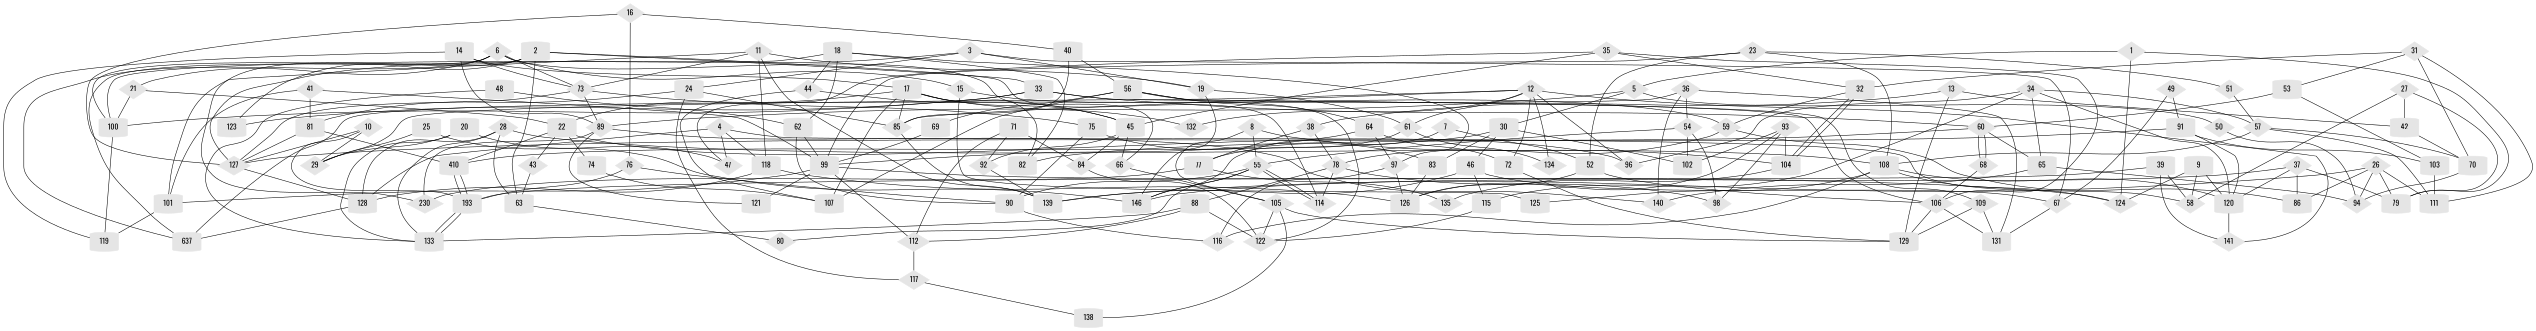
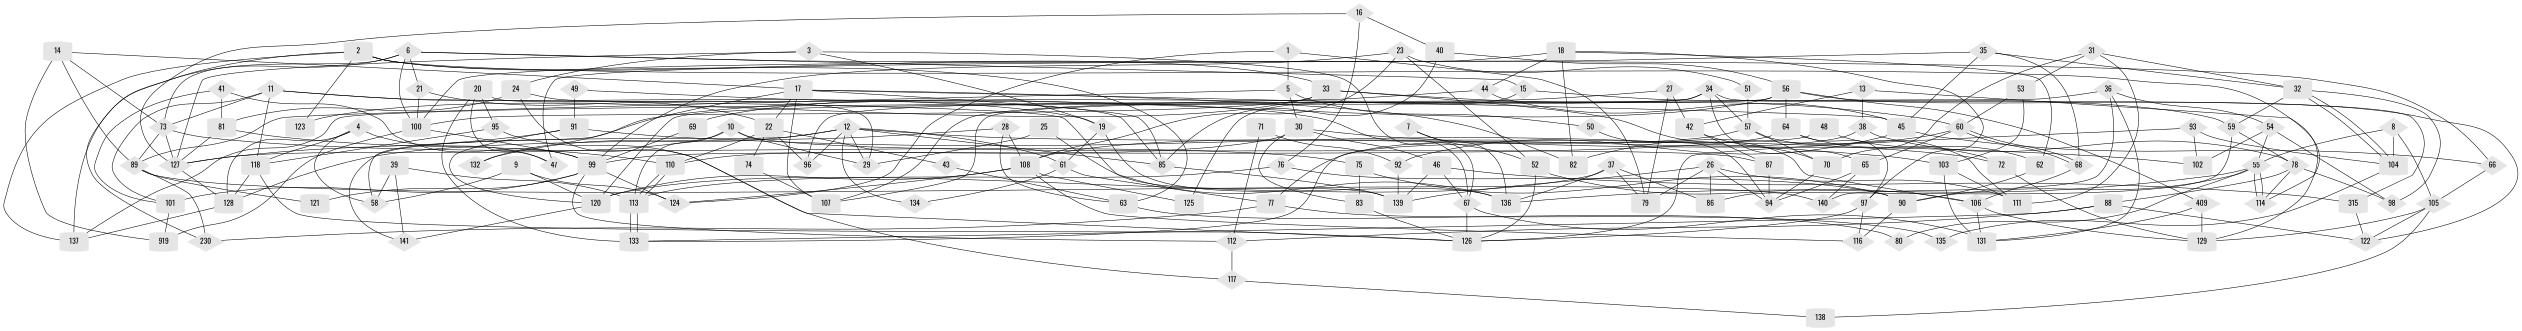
edge "35" -- "106": now "35" -- "68"
node "95": added
edge "62" -- "99": now "100" -- "99"
edge "28" -- "133": removed
node "410": label "410" -> "110"
node "84": removed
edge "93" -- "98": now "32" -- "98"
node "87": added
node "193": label "193" -> "113"
node "146": label "146" -> "136"
node "115": label "115" -> "315"
node "109": label "109" -> "409"
edge "103" -- "131": added
edge "67" -- "126": added
node "119": label "119" -> "919"
node "637": label "637" -> "137"
